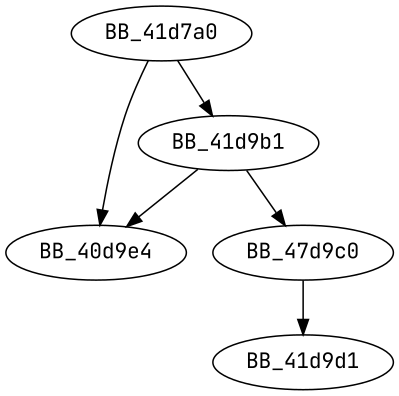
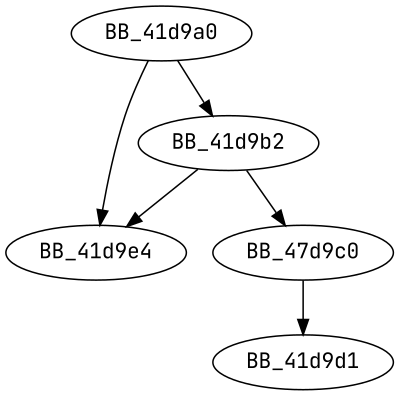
node "BB_41d7a0": label "BB_41d7a0" -> "BB_41d9a0"
node "BB_41d9b1": label "BB_41d9b1" -> "BB_41d9b2"
node "BB_40d9e4": label "BB_40d9e4" -> "BB_41d9e4"
